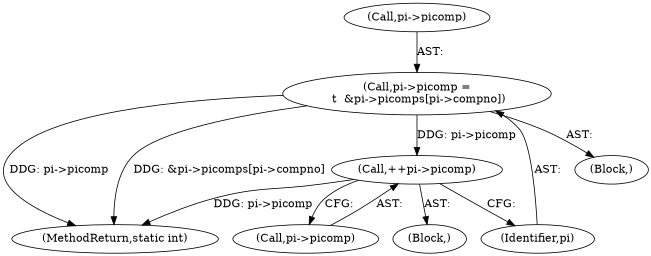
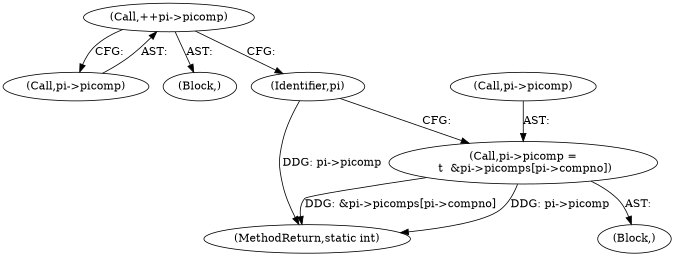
edge "(Call,pi->picomp = t  &pi->picomps[pi->compno])" -> "(Call,++pi->picomp)": removed, label "DDG: pi->picomp"
edge "(Identifier,pi)" -> "(Call,pi->picomp = t  &pi->picomps[pi->compno])": label "AST: " -> "CFG: "
edge "(Call,++pi->picomp)" -> "(MethodReturn,static int)": now "(Identifier,pi)" -> "(MethodReturn,static int)"
